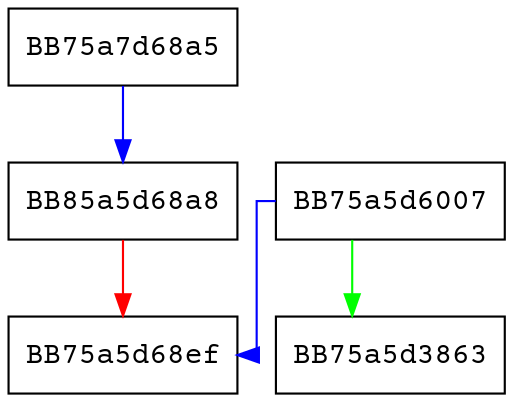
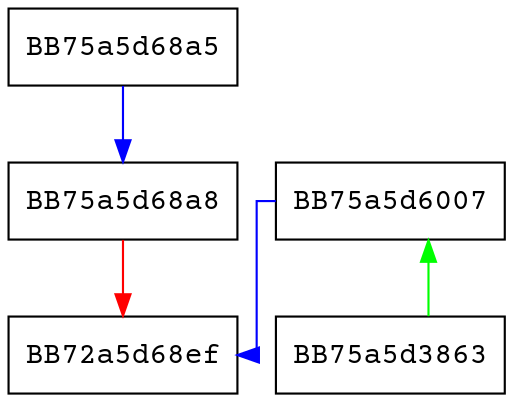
node "BB75a7d68a5": label "BB75a7d68a5" -> "BB75a5d68a5"
node "BB85a5d68a8": label "BB85a5d68a8" -> "BB75a5d68a8"
edge "BB75a5d6007" -> "BB75a5d3863": reversed
node "BB75a5d68ef": label "BB75a5d68ef" -> "BB72a5d68ef"
